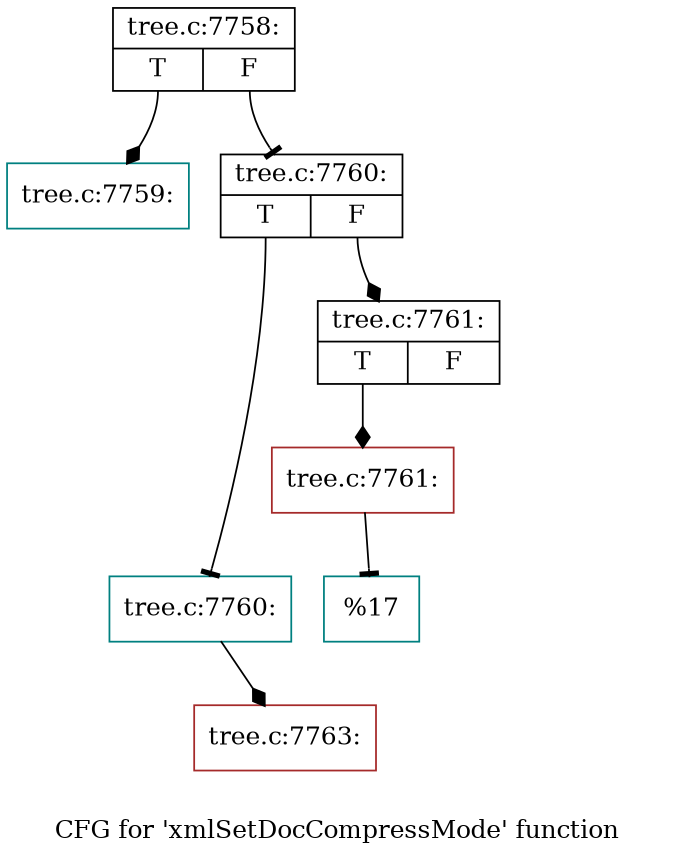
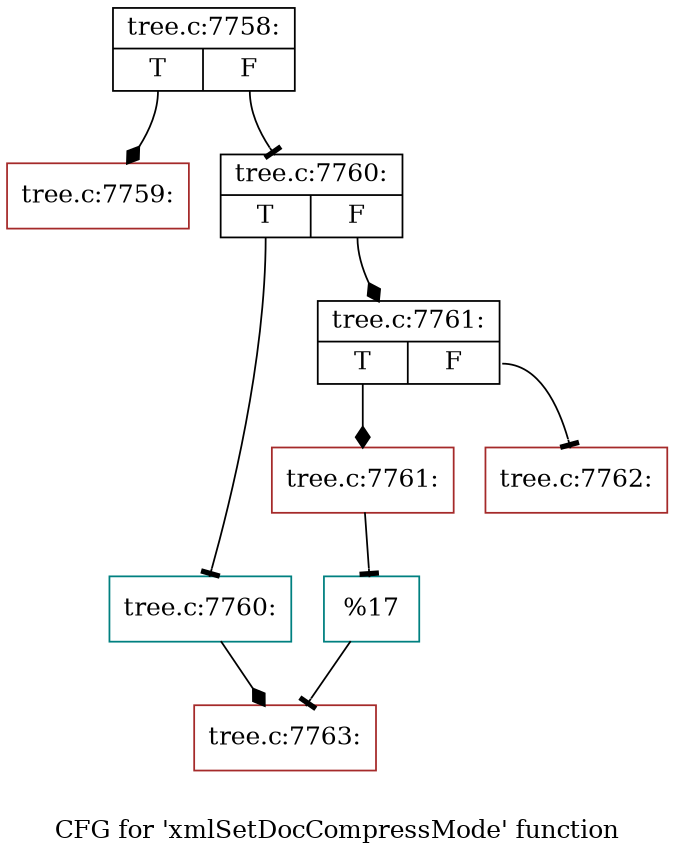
node "tree.c:7759:": color teal -> brown
node "tree.c:7762:": added
edge "%17" -> "tree.c:7763:": added
